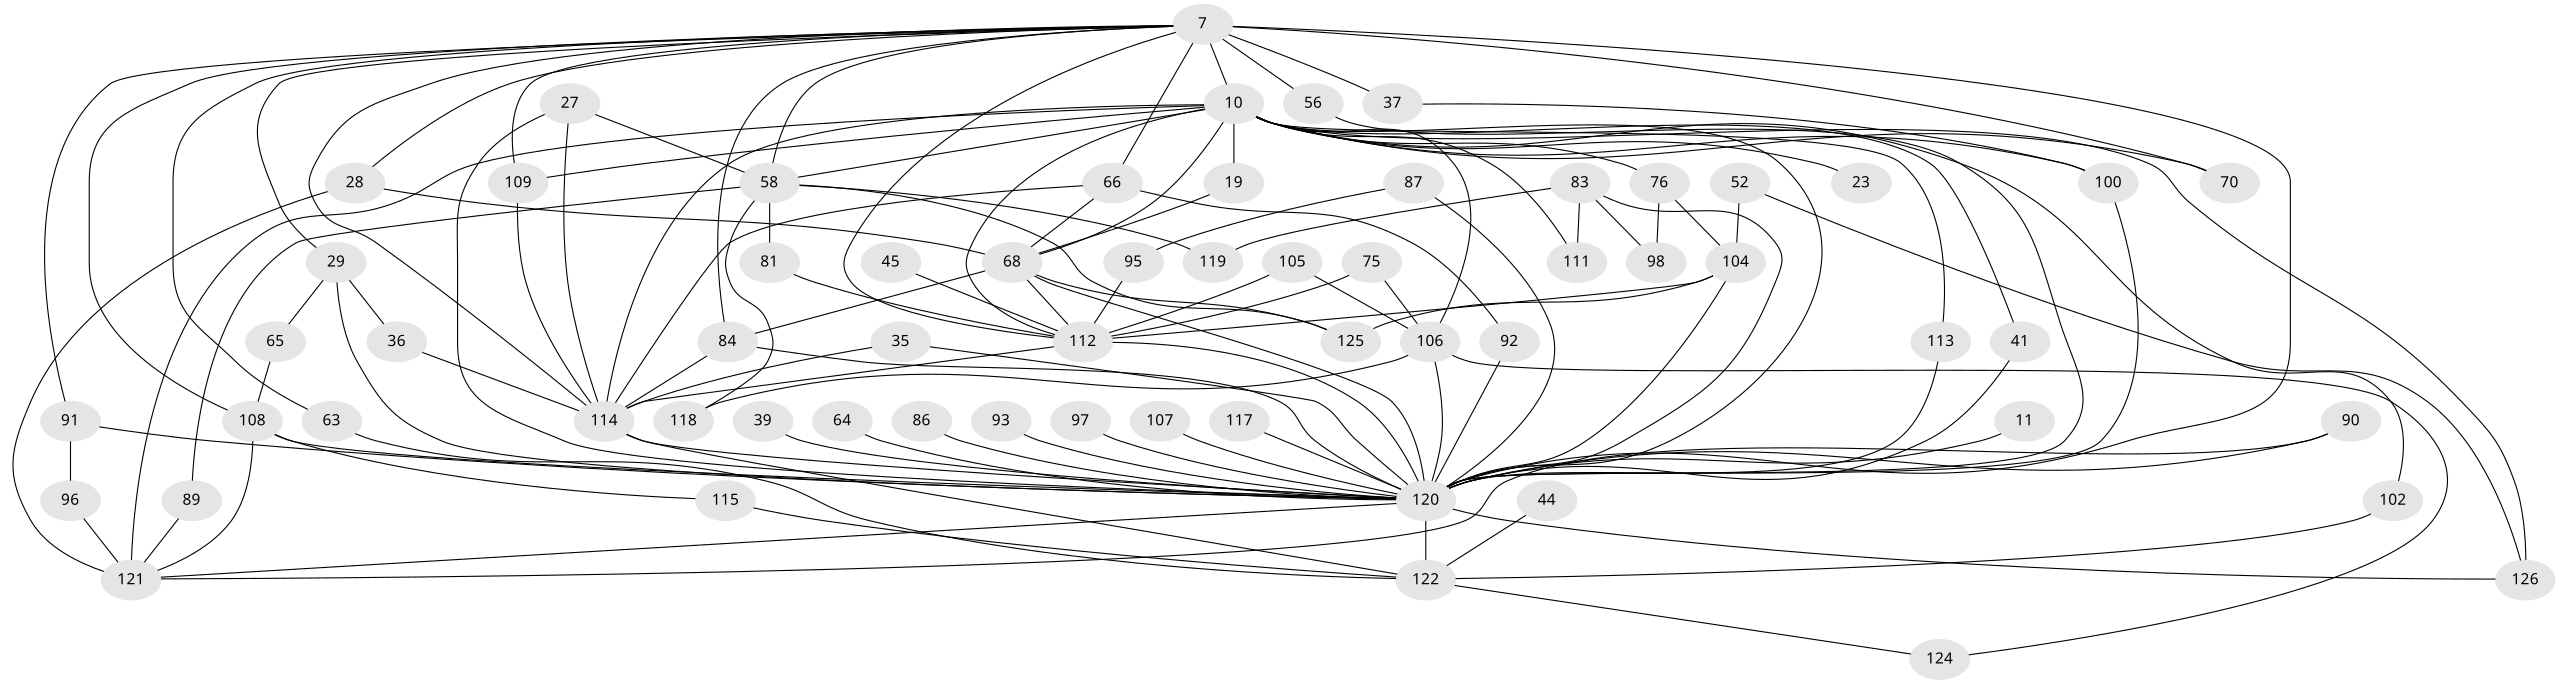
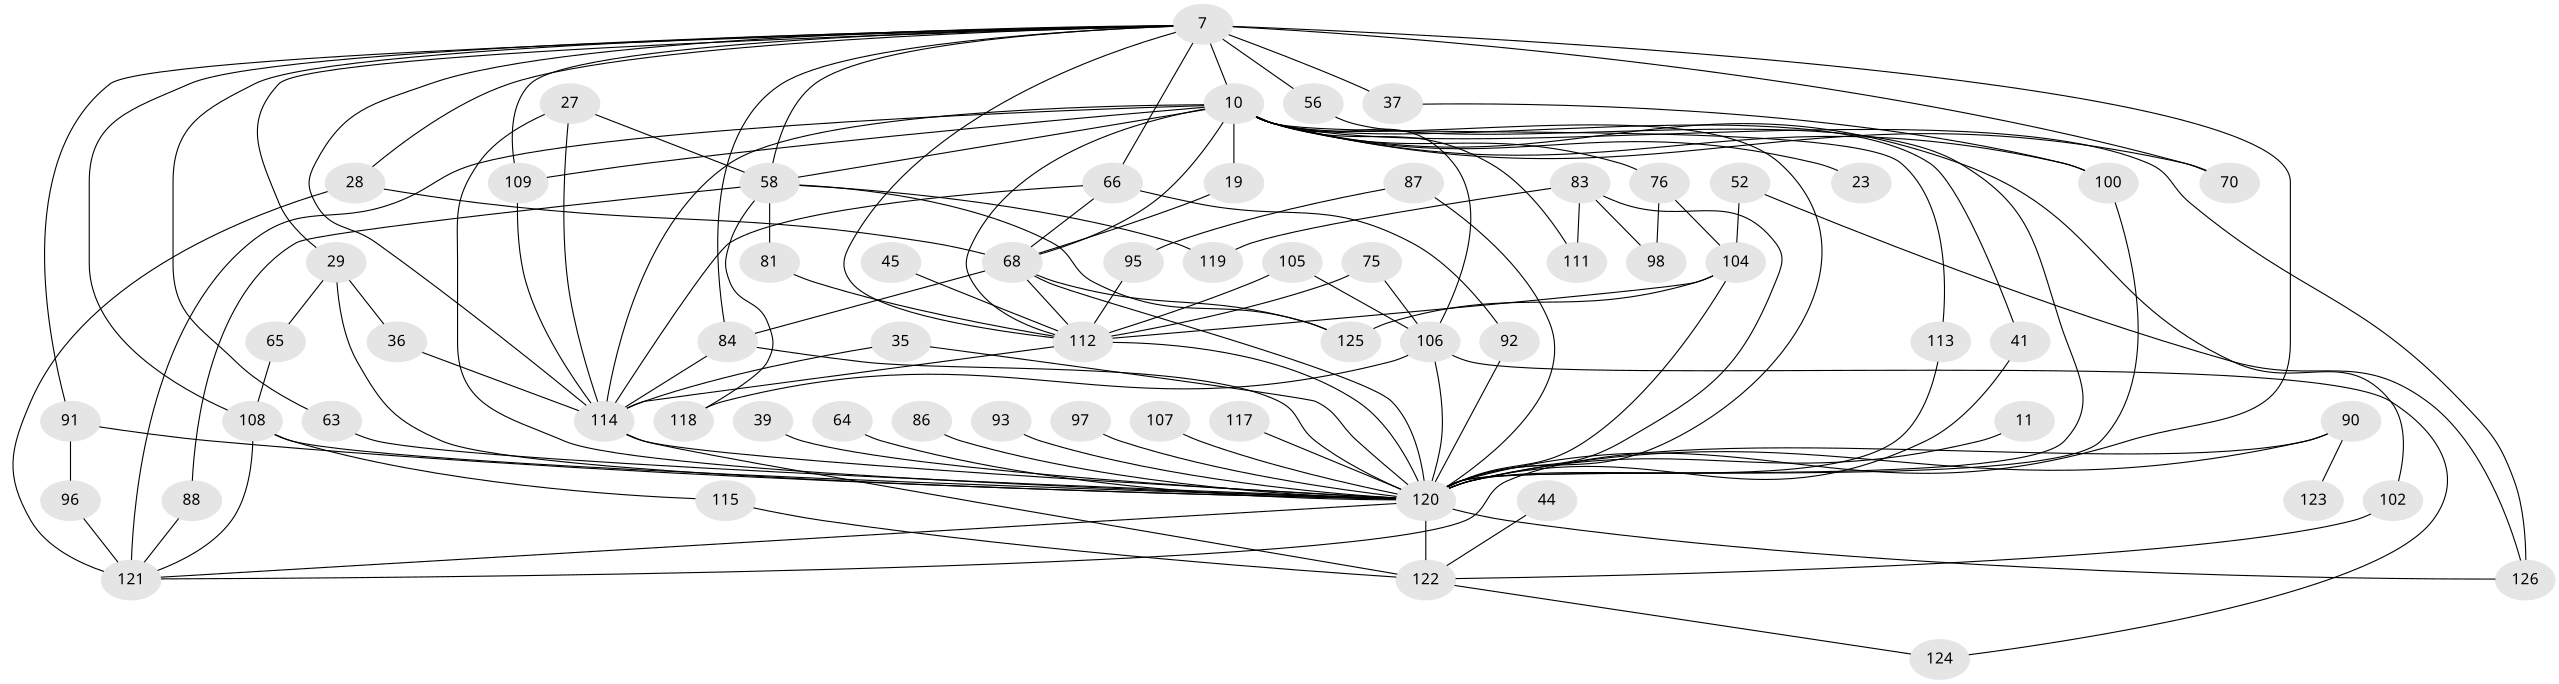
node "89": label "89" -> "88"
node "123": added
edge "63" -- "122": now "63" -- "120"
